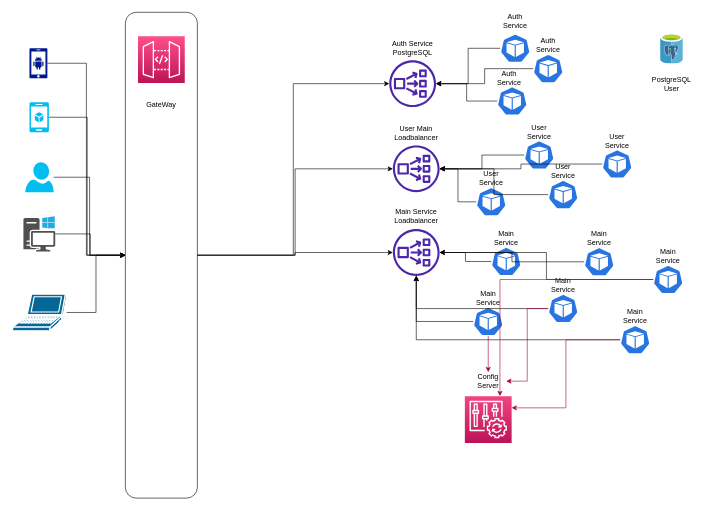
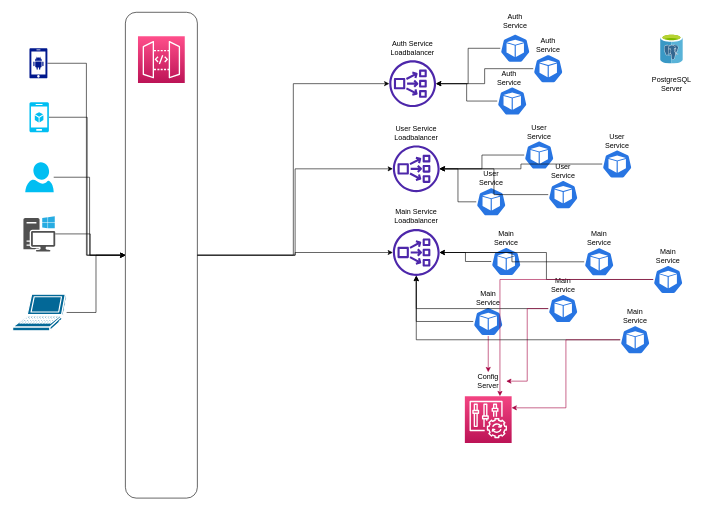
node "Auth Service PostgreSQL": label "Auth Service PostgreSQL" -> "Auth Service Loadbalancer"
node "PostgreSQL User": label "PostgreSQL User" -> "PostgreSQL Server"
node "GateWay": removed
node "User Main Loadbalancer": label "User Main Loadbalancer" -> "User Service Loadbalancer"
